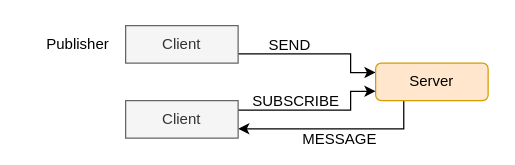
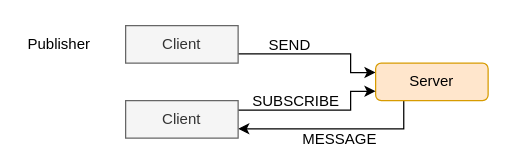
node "Publisher": moved (69, 44) -> (51, 44)
